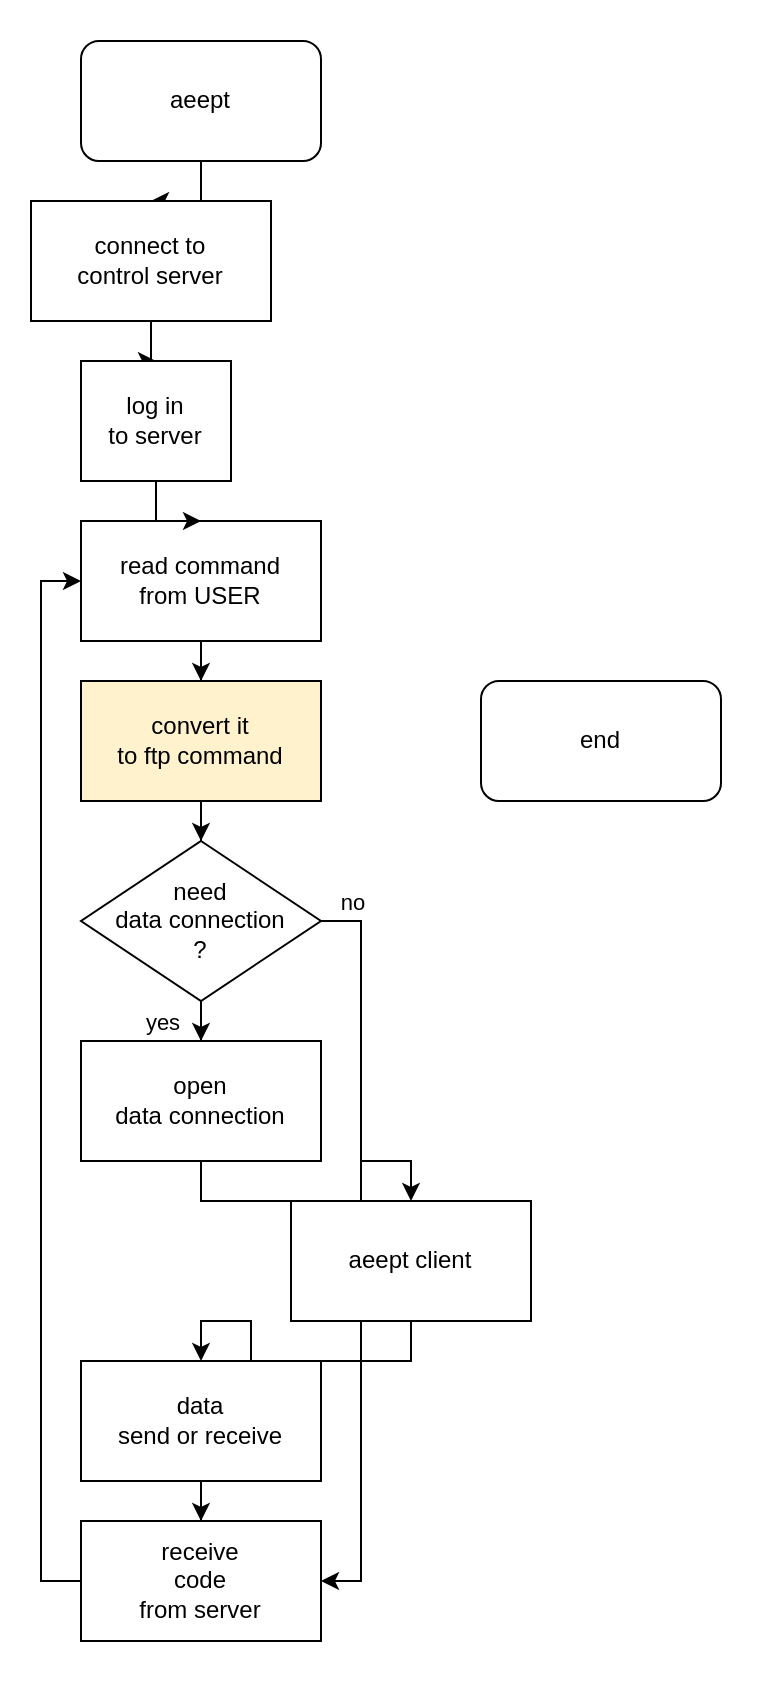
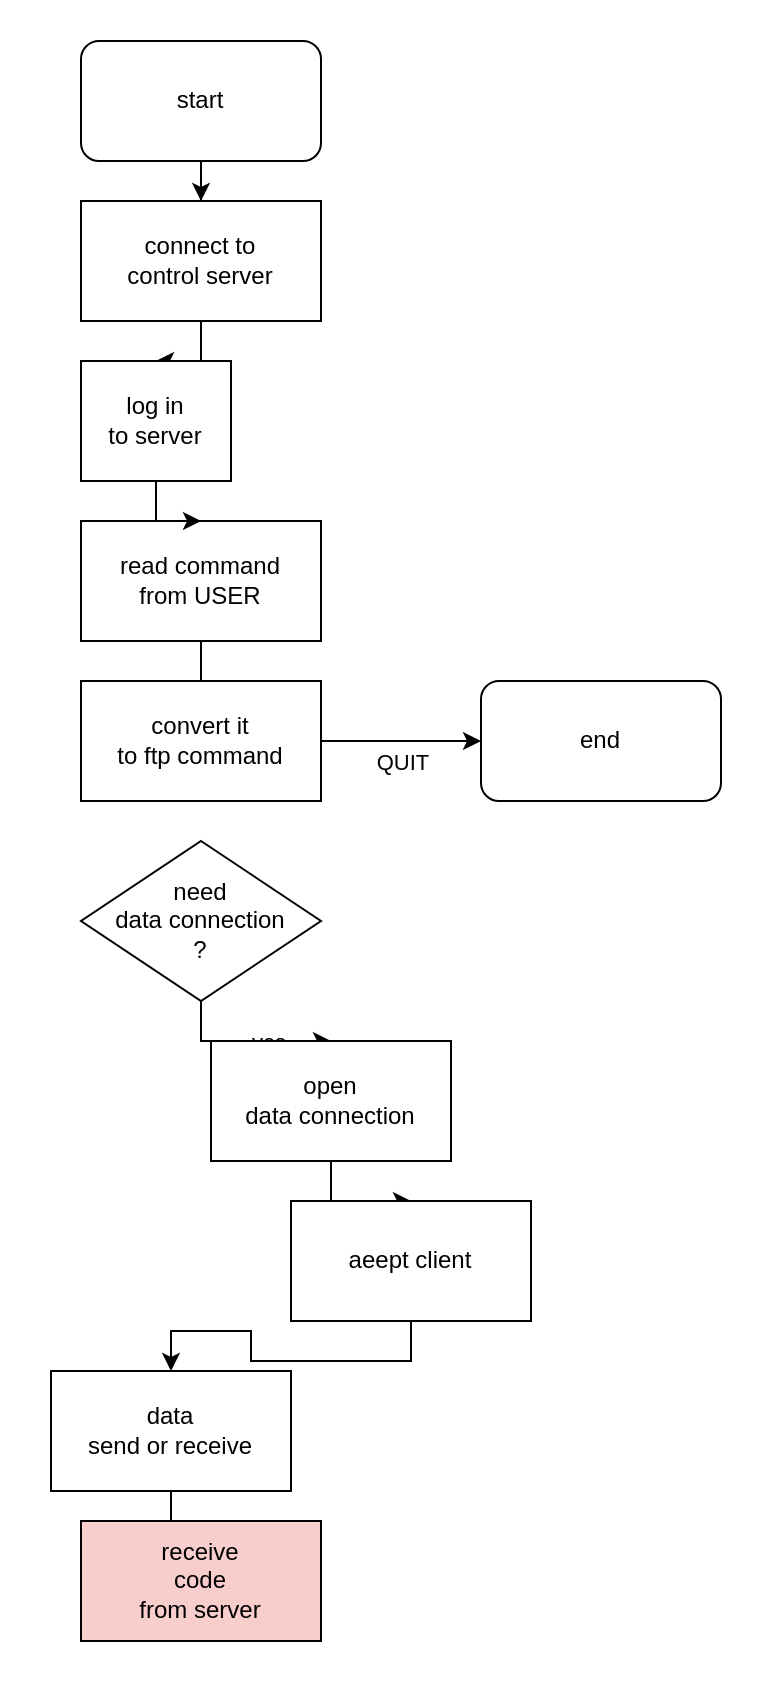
node "aeept": label "aeept" -> "start"
node "connect to control server": moved (151, 261) -> (201, 261)
edge "read command from USER" -> "convert it to ftp command": arrowhead classic -> none
node "convert it to ftp command": fillcolor #fff2cc -> #ffffff
edge "convert it to ftp command" -> "end": added, label "QUIT"
edge "convert it to ftp command" -> "need data connection ?": removed
edge "receive code from server" -> "read command from USER": removed
node "open data connection": moved (201, 1101) -> (331, 1101)
node "data send or receive": moved (201, 1421) -> (171, 1431)
edge "need data connection ?" -> "receive code from server": removed, label "no"
node "receive code from server": fillcolor #ffffff -> #f8cecc
